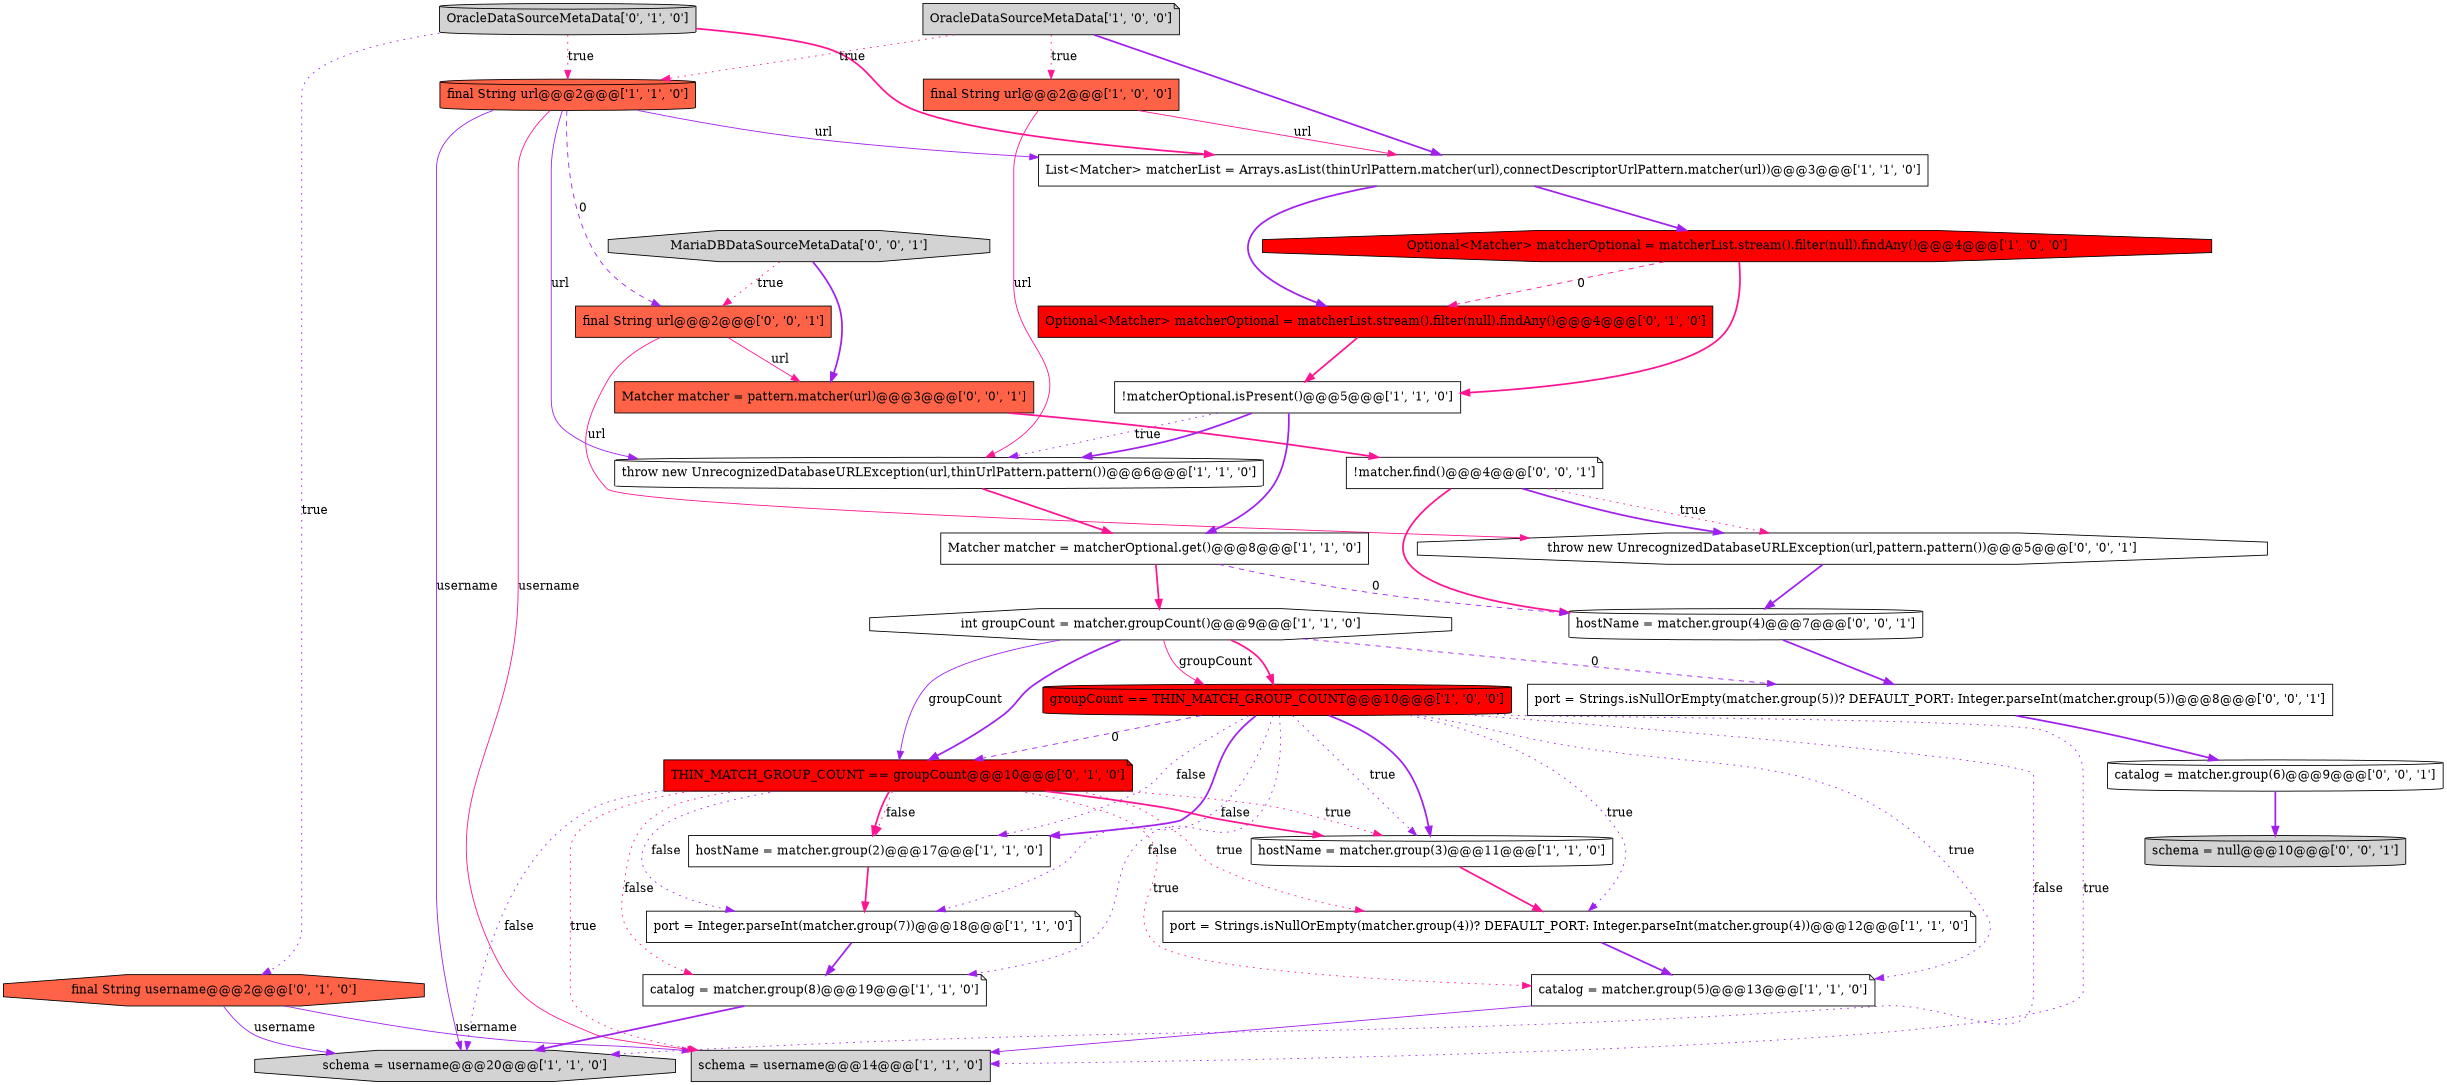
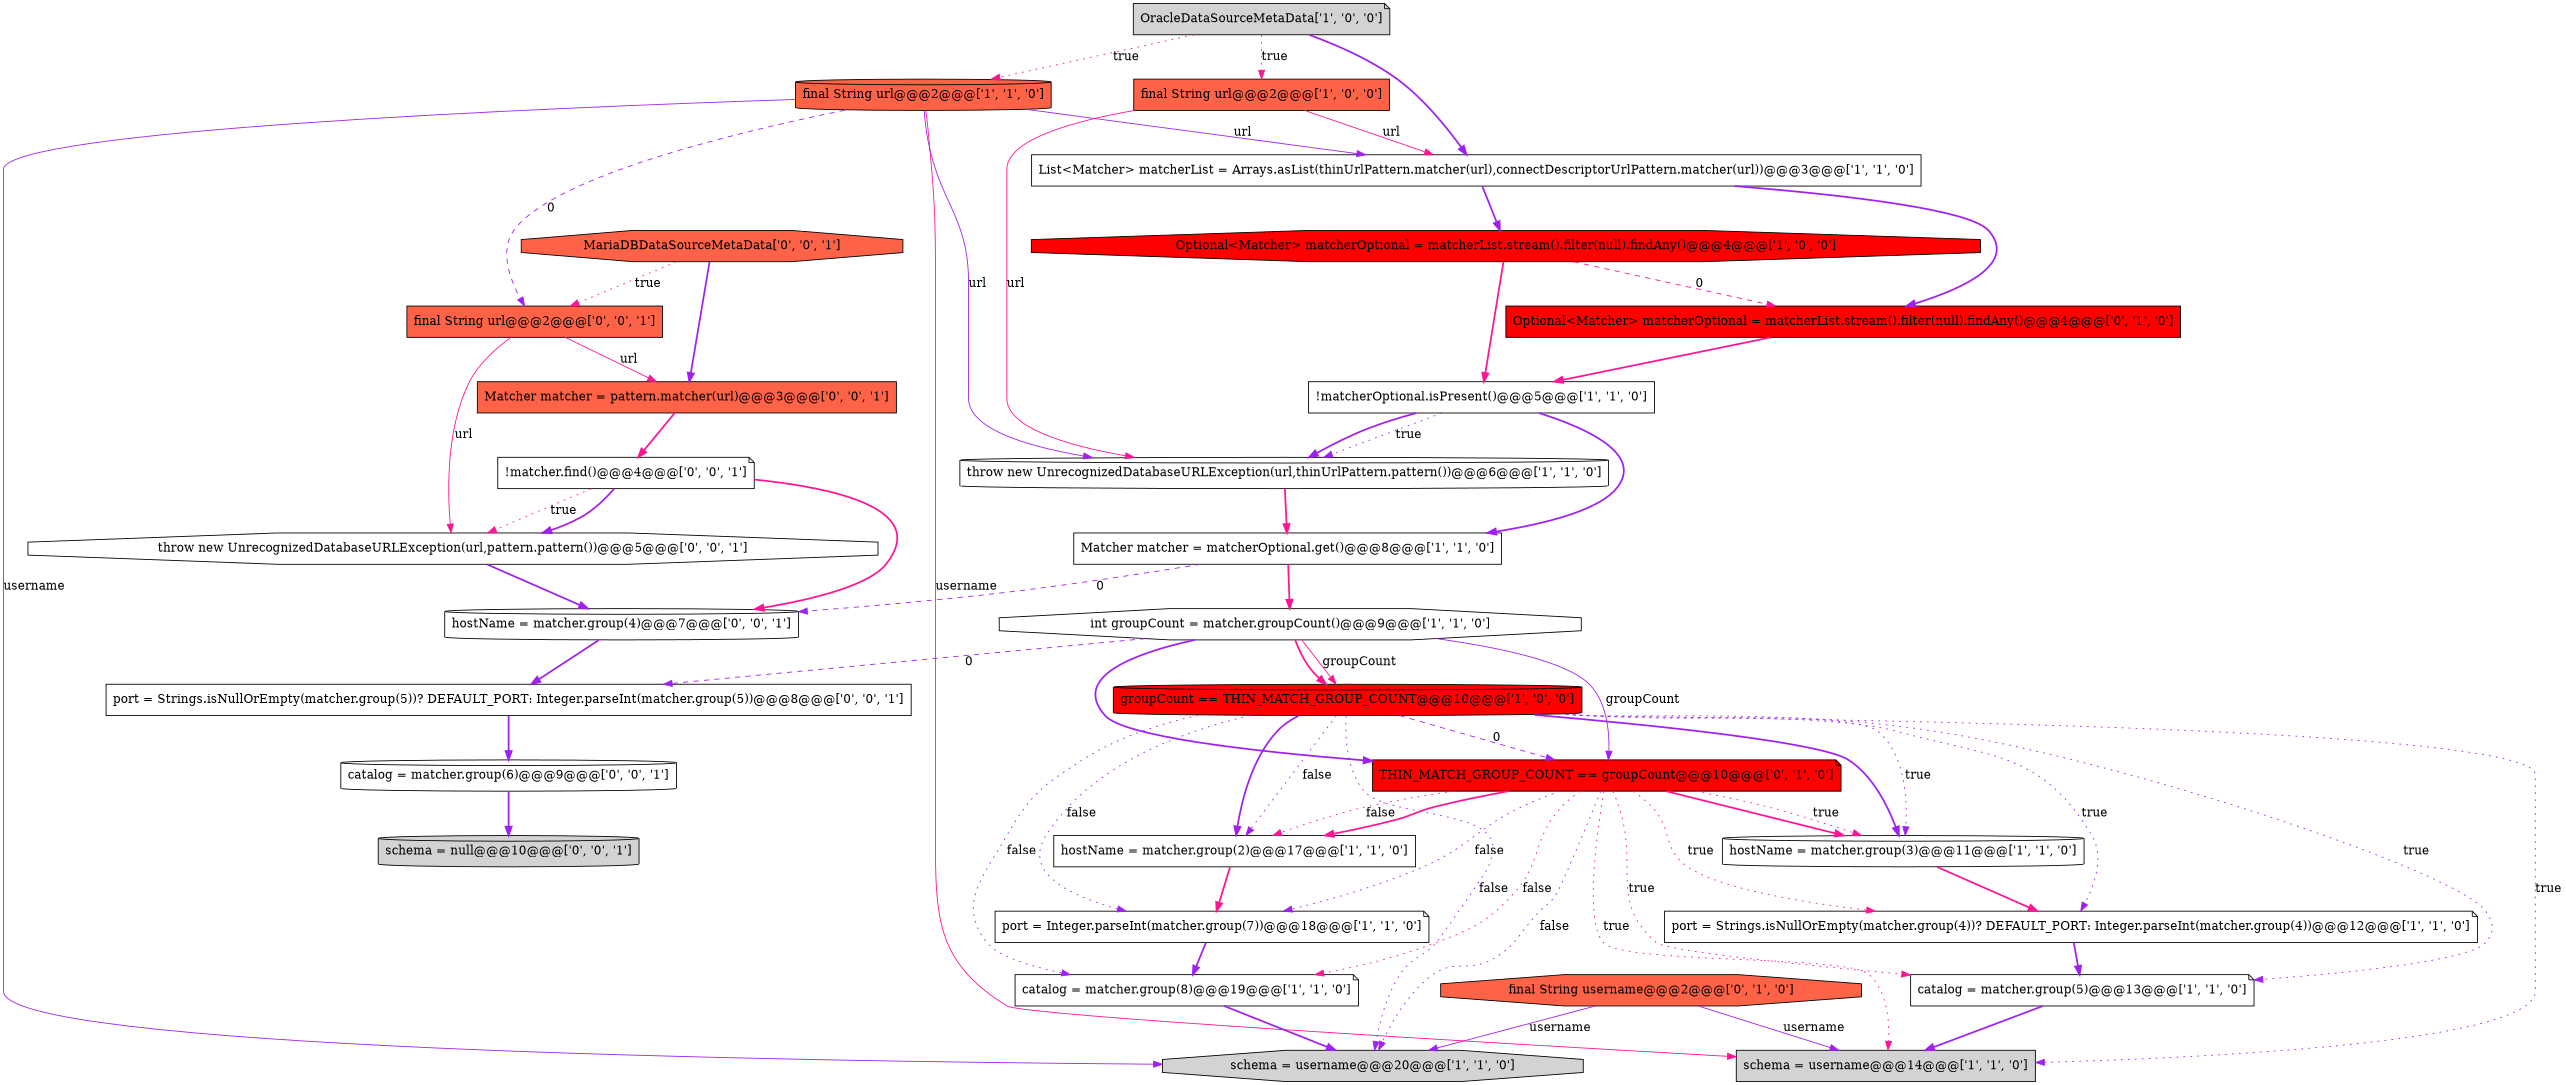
node "OracleDataSourceMetaData['0', '1', '0']": removed
node "MariaDBDataSourceMetaData['0', '0', '1']": fillcolor lightgray -> tomato
edge "catalog = matcher.group(5)@@@13@@@['1', '1', '0']" -> "schema = username@@@14@@@['1', '1', '0']": style solid -> bold
